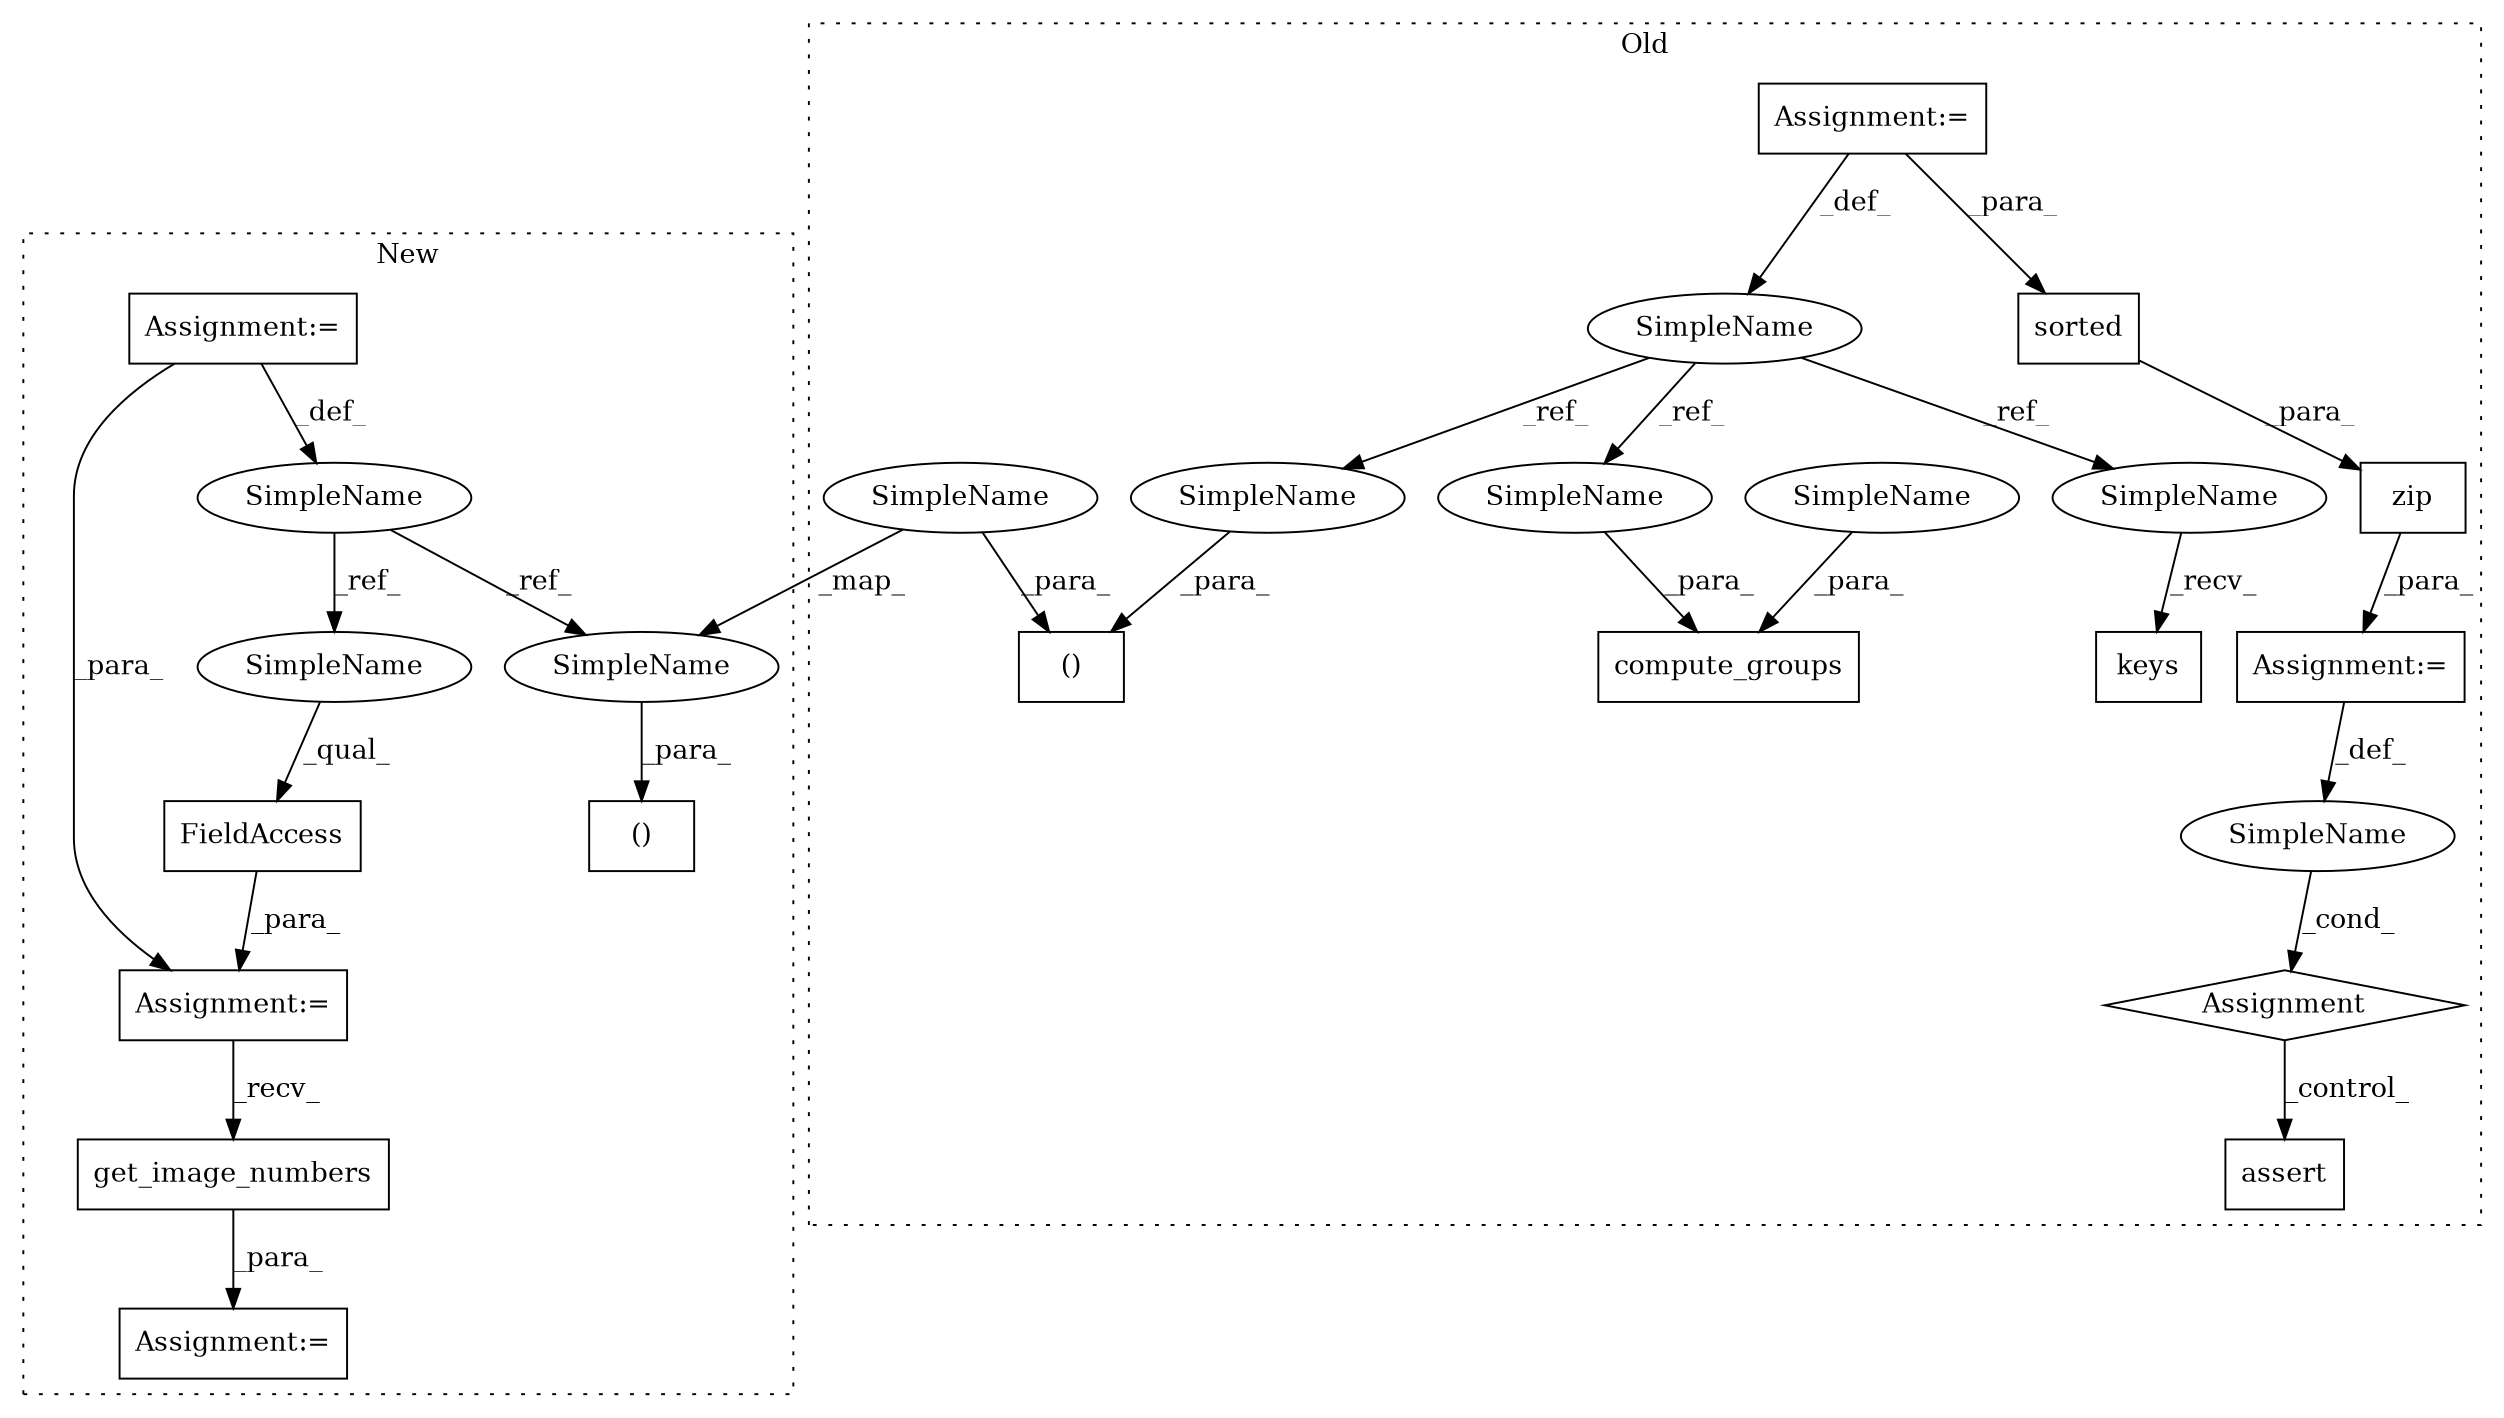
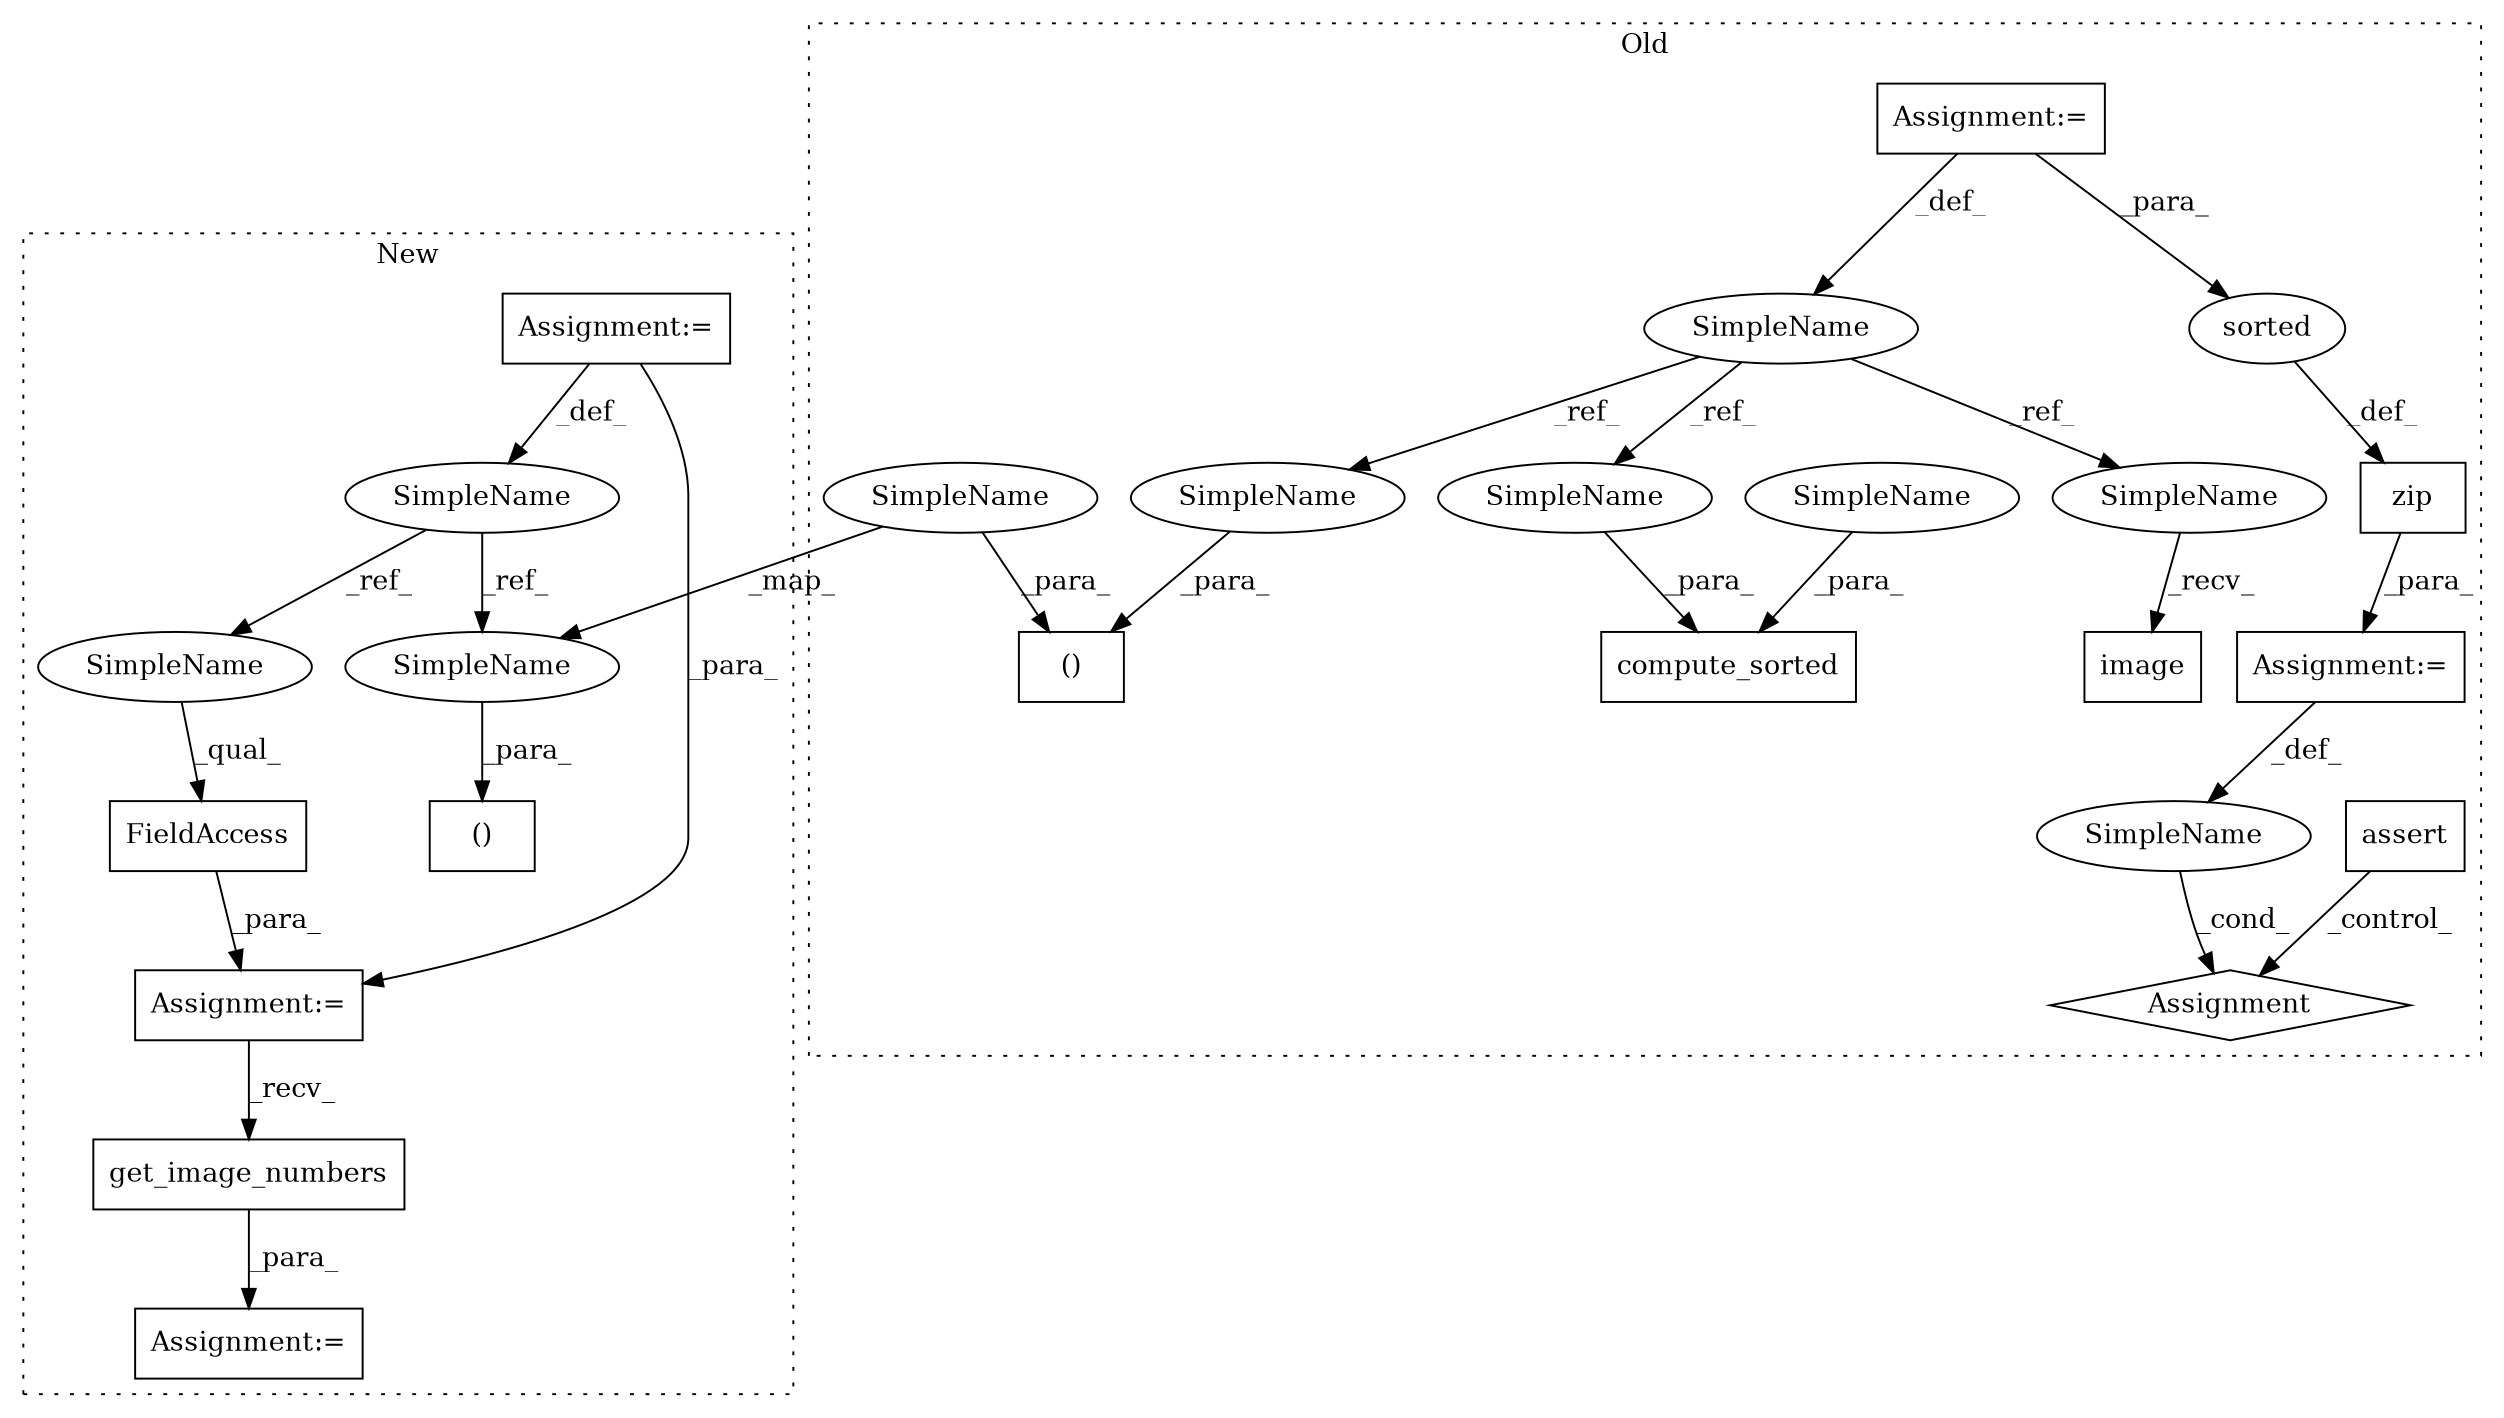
node "sorted": shape box -> ellipse
edge "sorted" -> "zip": label "_para_" -> "_def_"
node "compute_groups": label "compute_groups" -> "compute_sorted"
node "keys": label "keys" -> "image"
edge "Assignment" -> "assert": reversed
